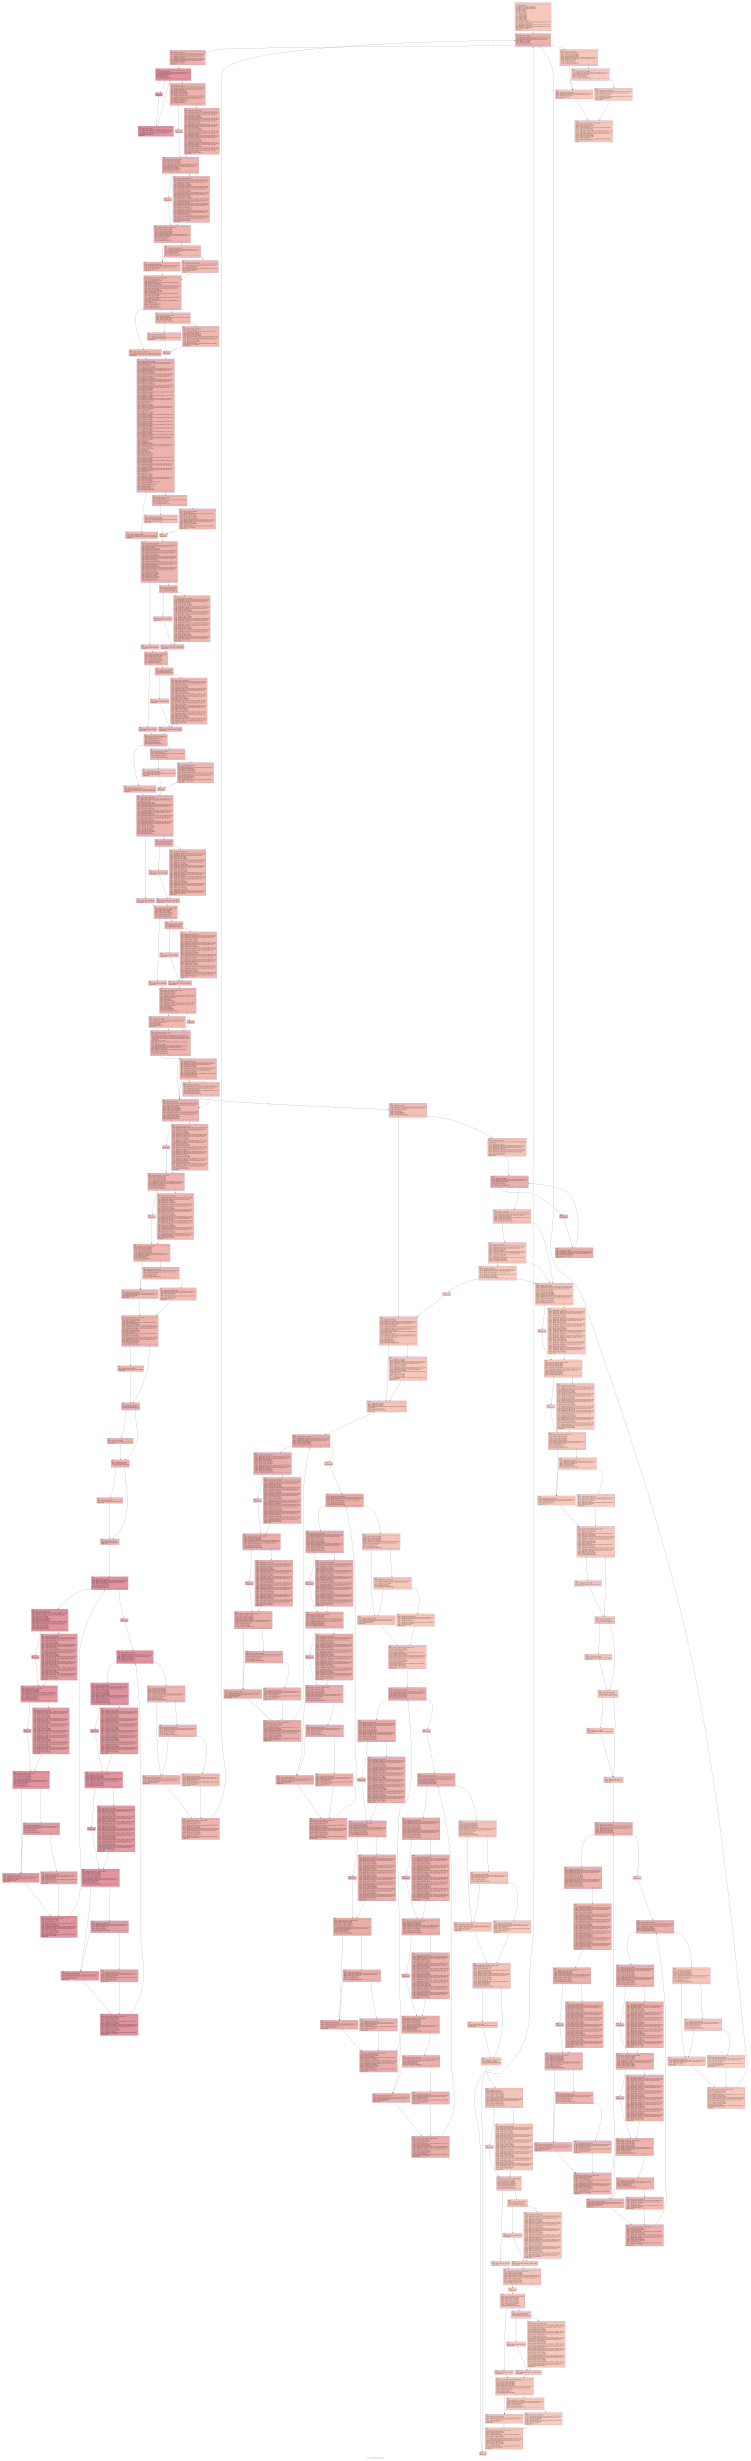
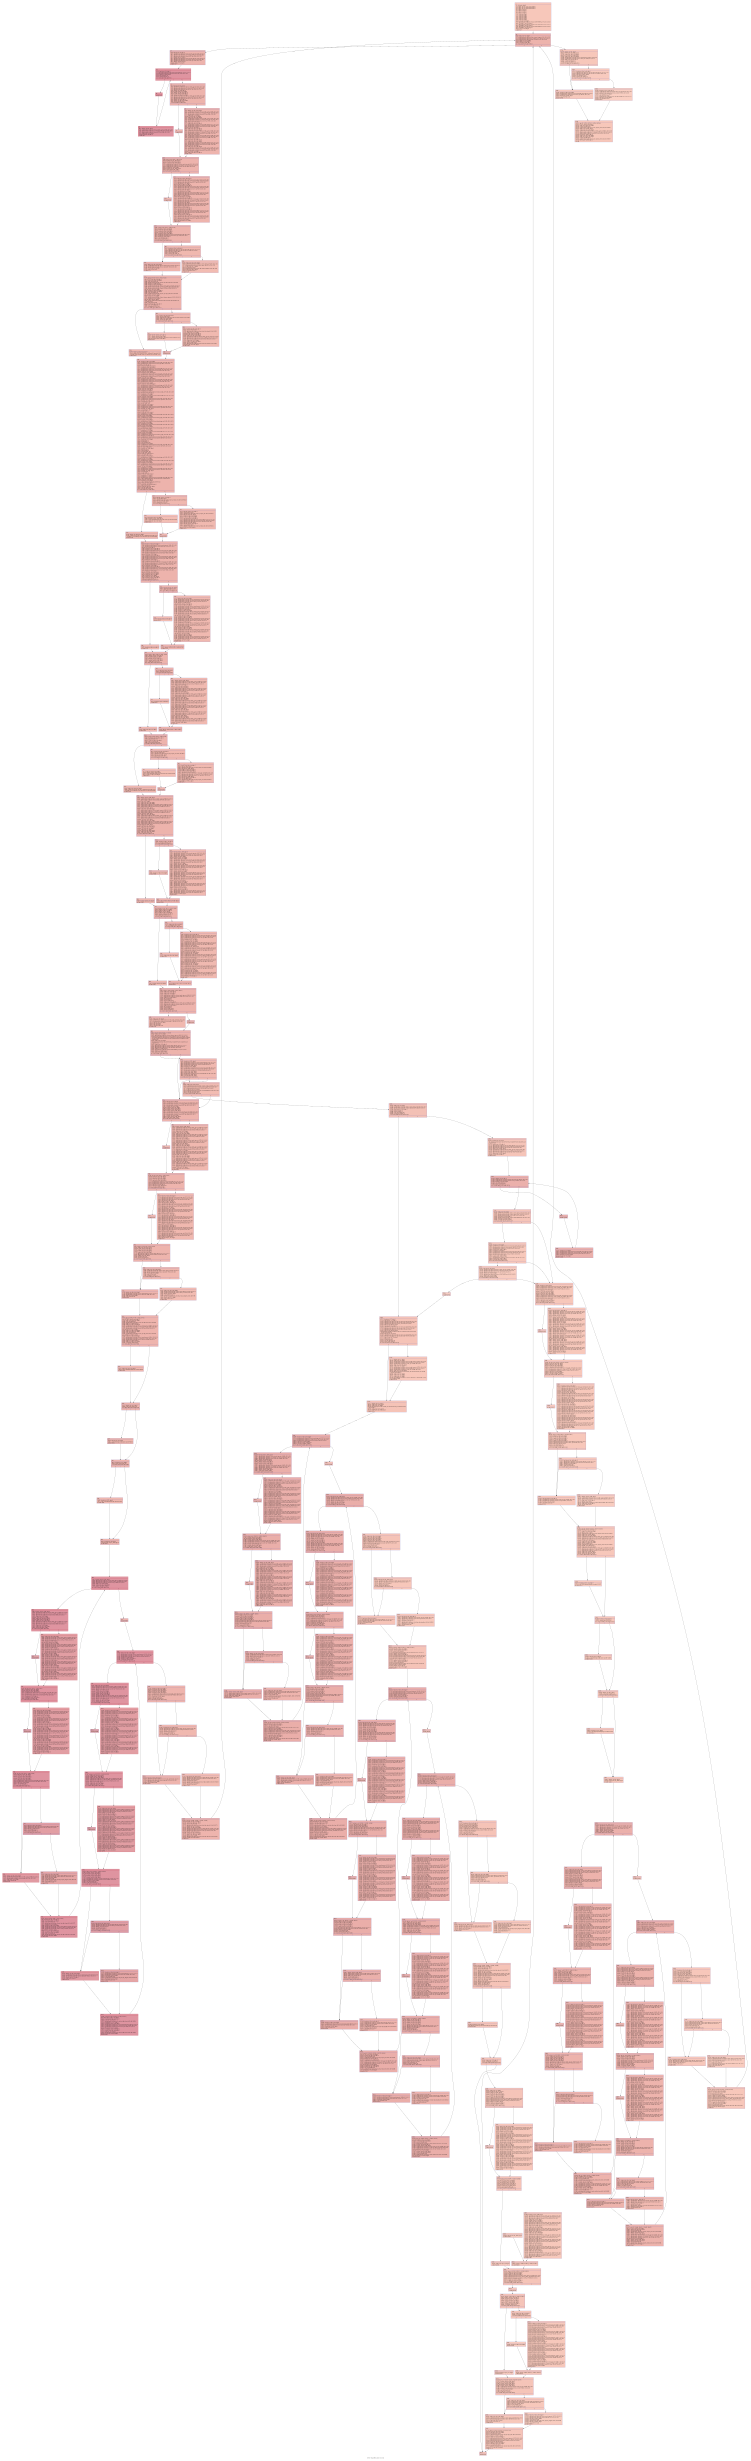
node "1435:": added
node "2542:": removed
